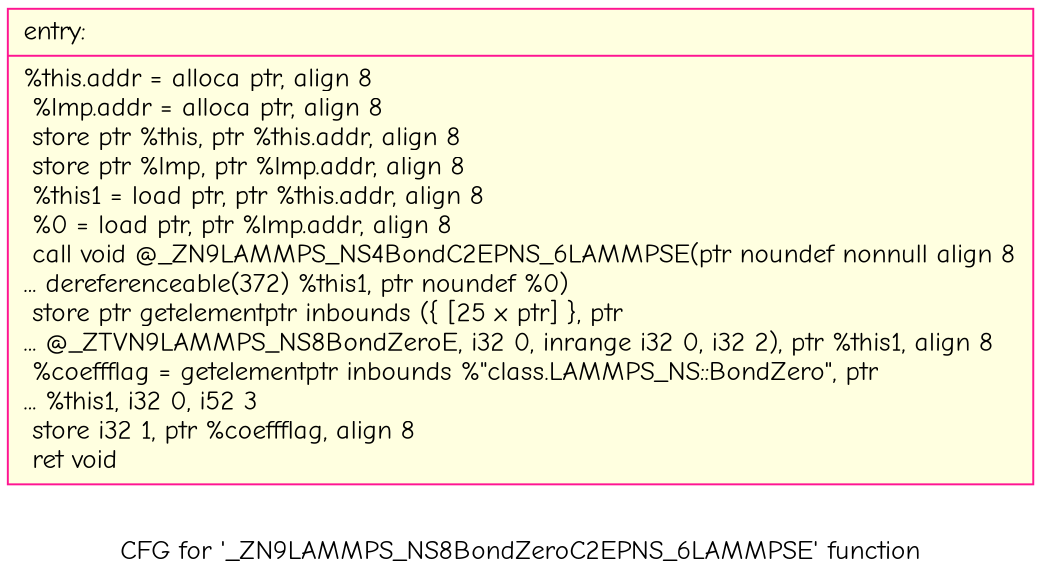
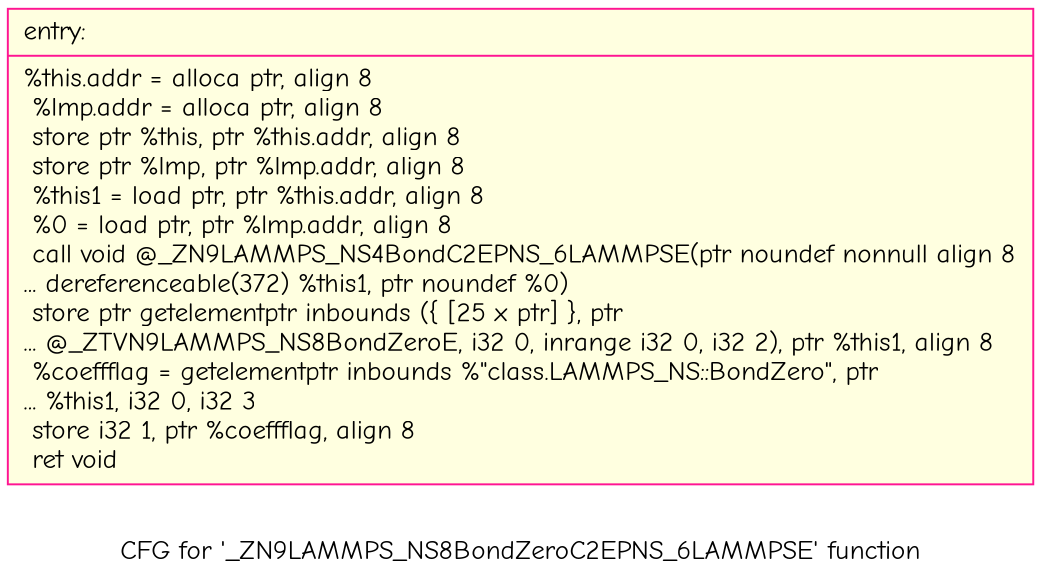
node "entry:": text "... %this1, i32 0, i52 3" -> "... %this1, i32 0, i32 3"
